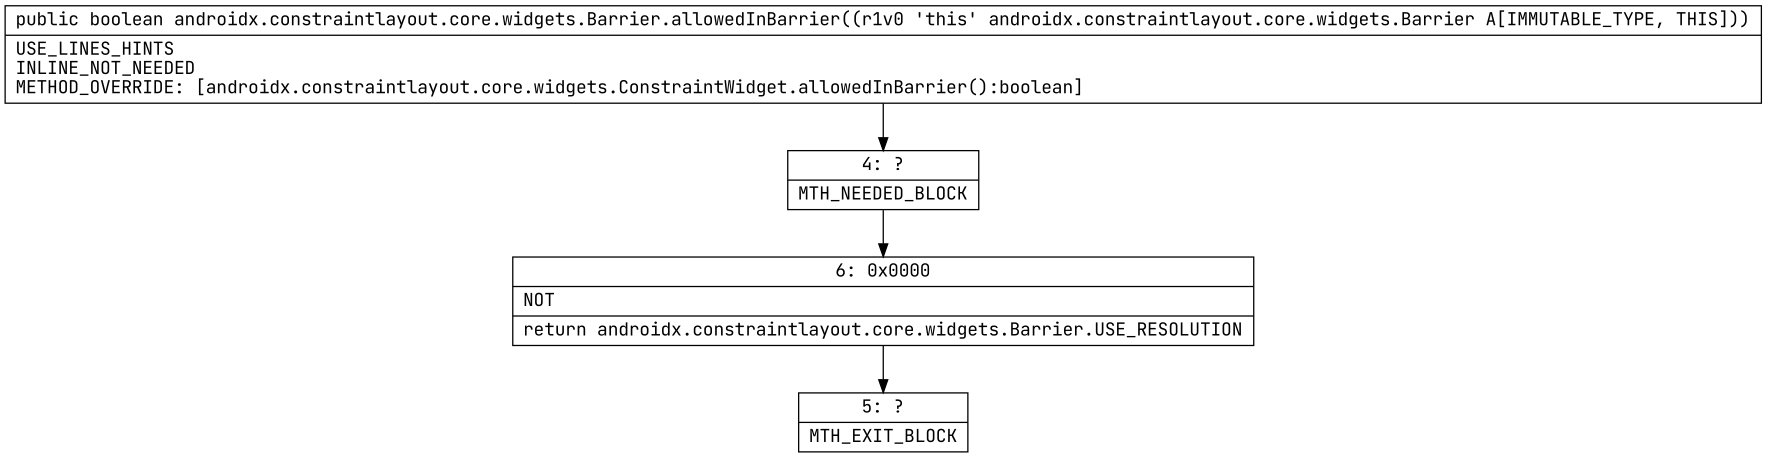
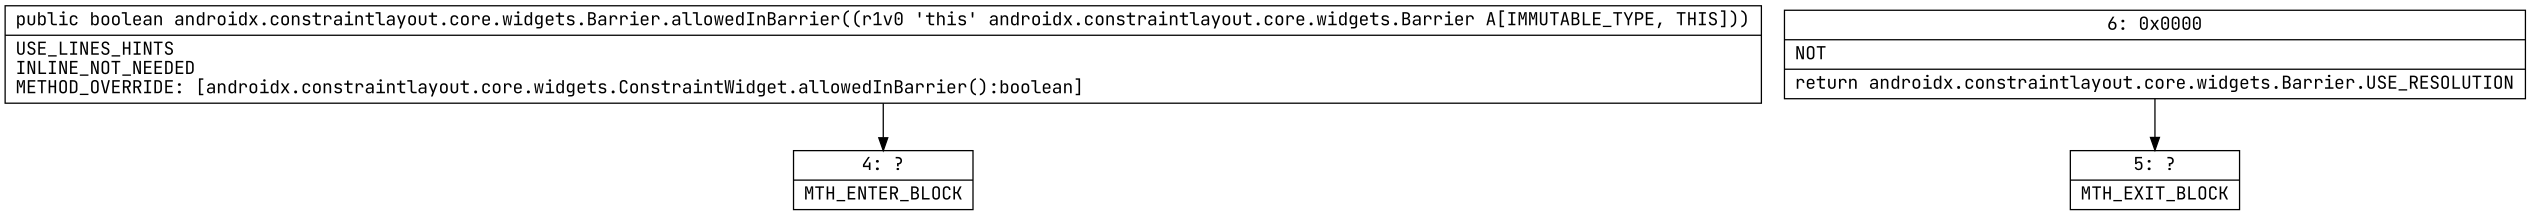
node "4: ?": text "MTH_NEEDED_BLOCK" -> "MTH_ENTER_BLOCK"
edge "4: ?" -> "6: 0x0000": removed
